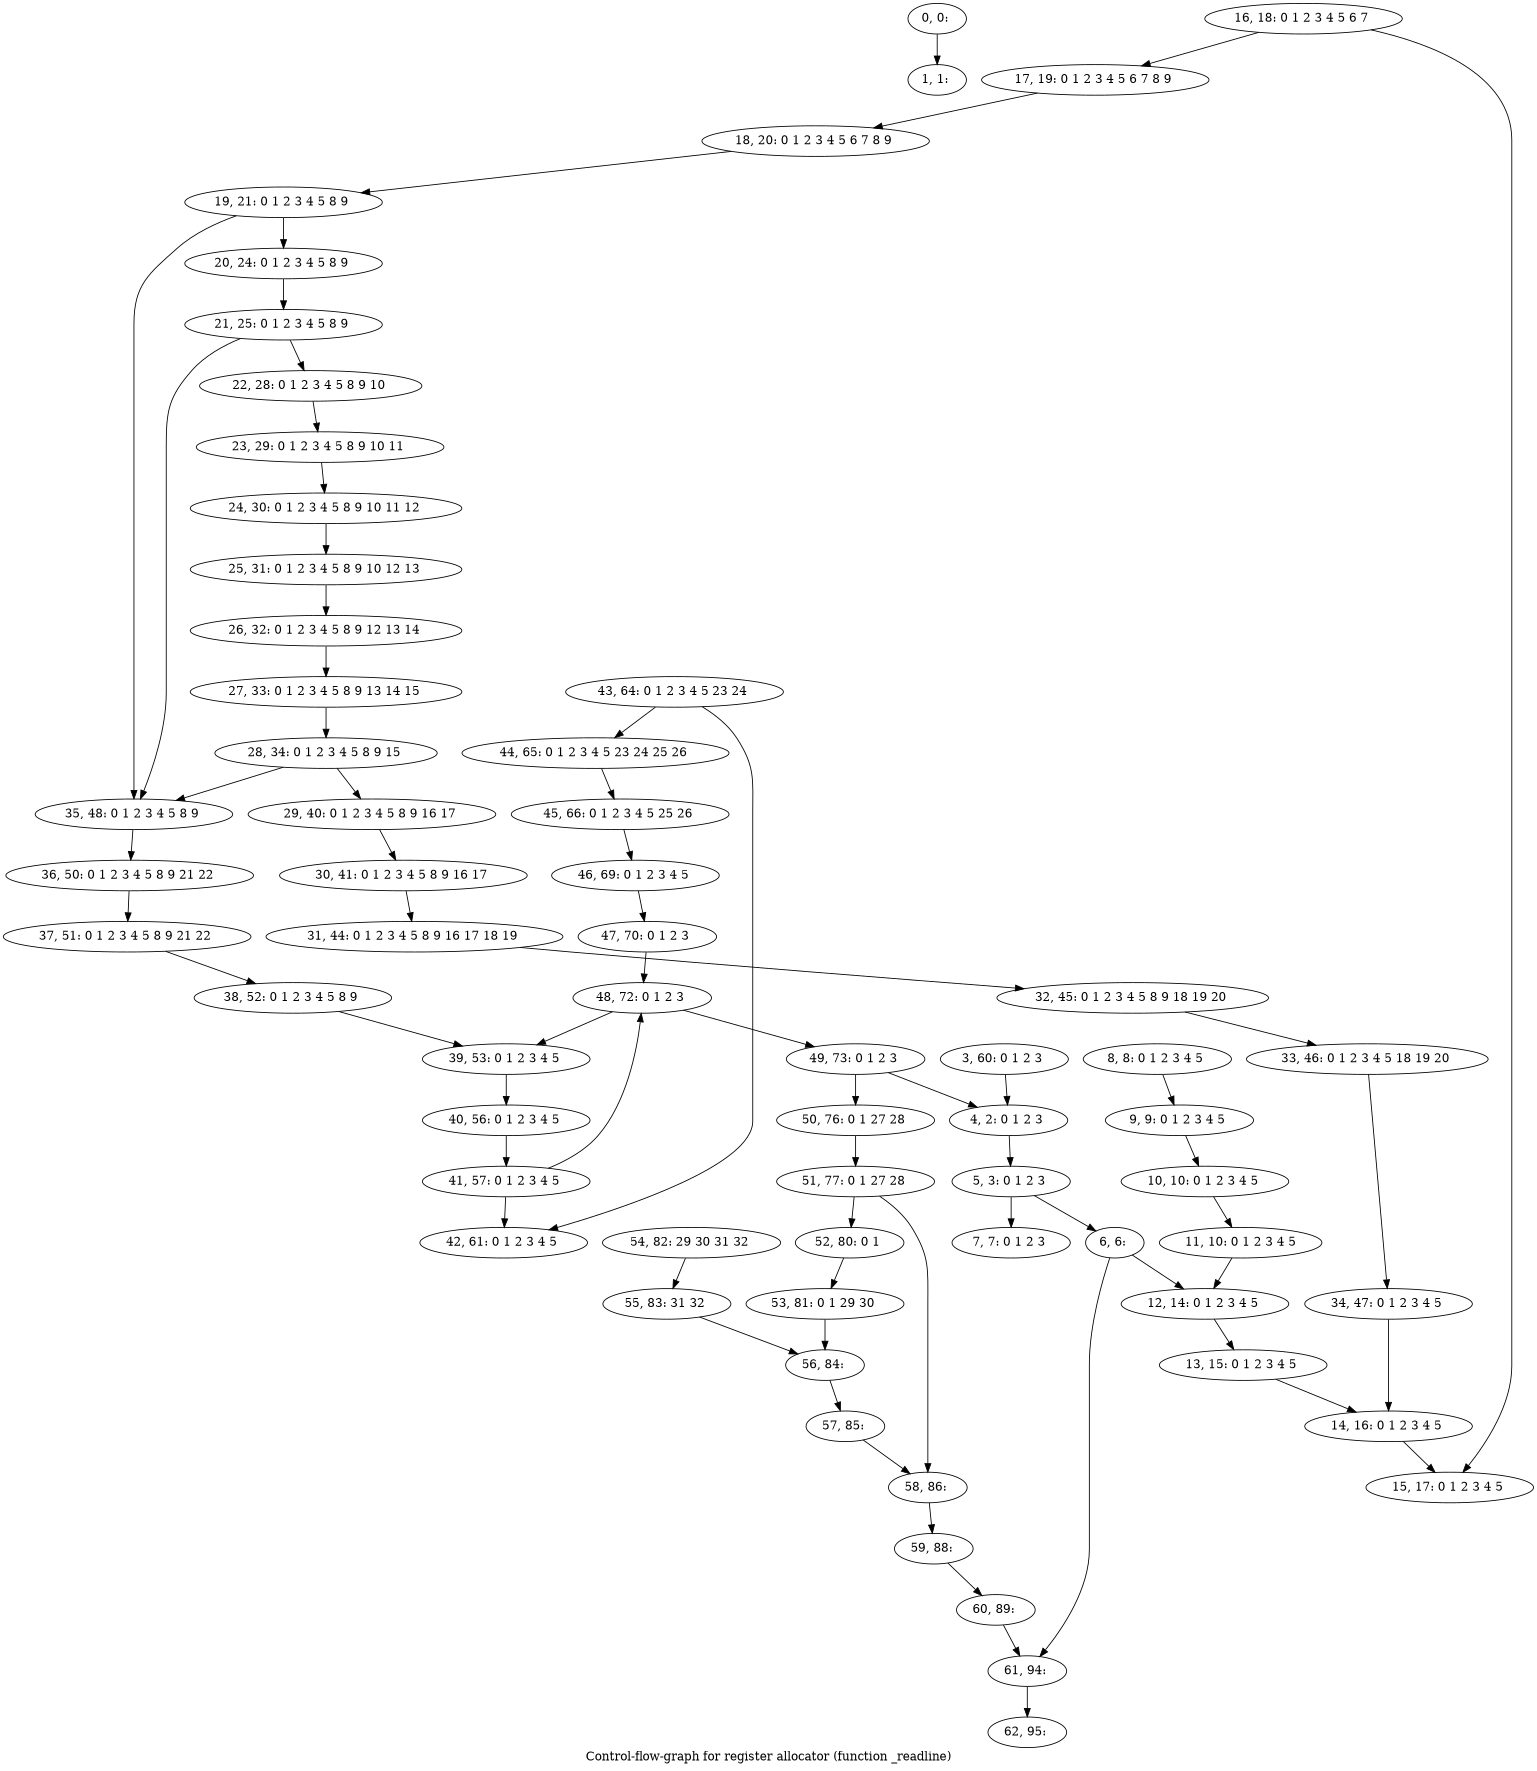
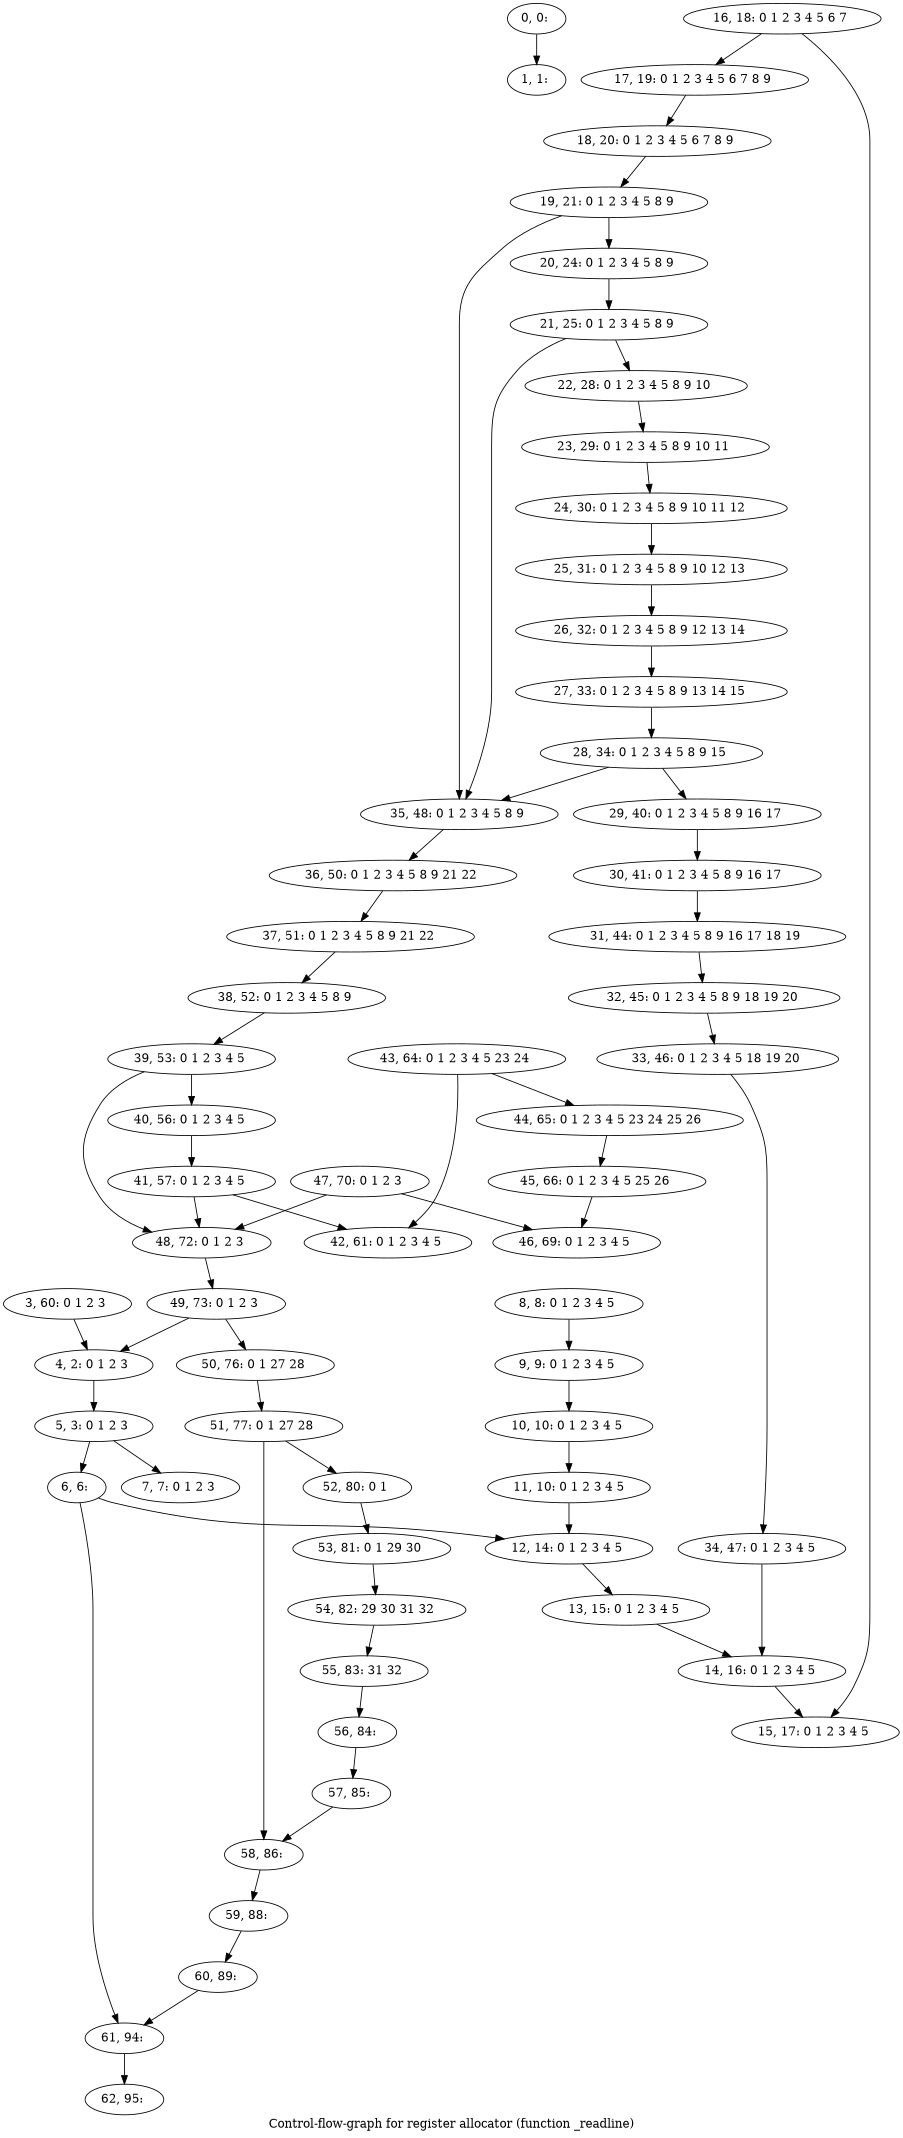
edge "46, 69: 0 1 2 3 4 5" -> "47, 70: 0 1 2 3": reversed
edge "48, 72: 0 1 2 3" -> "39, 53: 0 1 2 3 4 5": reversed
edge "53, 81: 0 1 29 30" -> "56, 84:": now "53, 81: 0 1 29 30" -> "54, 82: 29 30 31 32"
